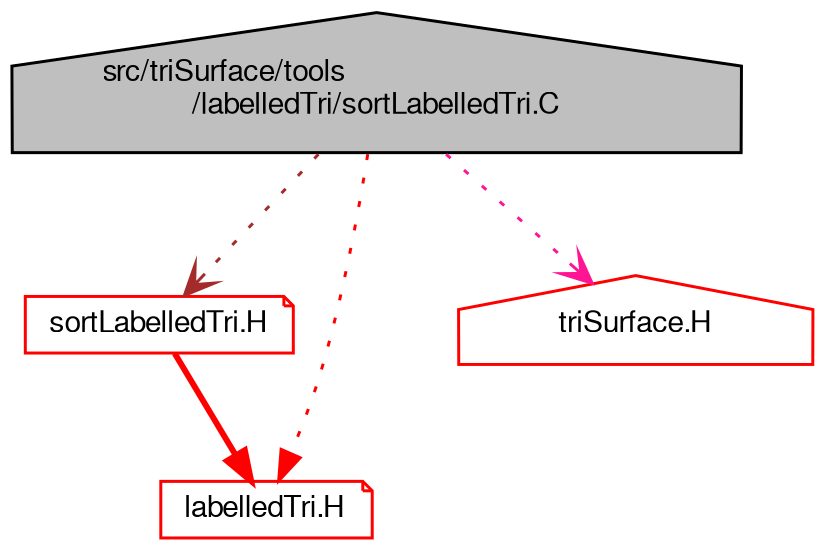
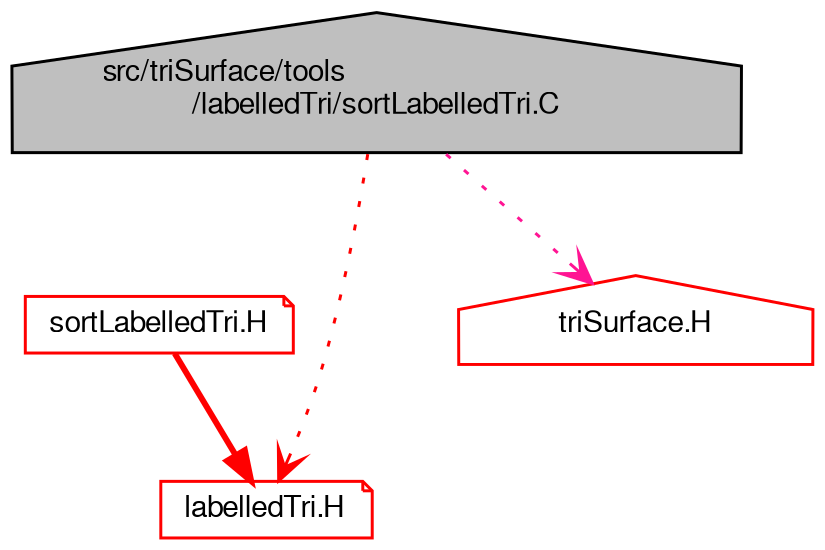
edge "src/triSurface/tools /labelledTri/sortLabelledTri.C" -> "sortLabelledTri.H": removed
edge "src/triSurface/tools /labelledTri/sortLabelledTri.C" -> "labelledTri.H": arrowhead normal -> vee
